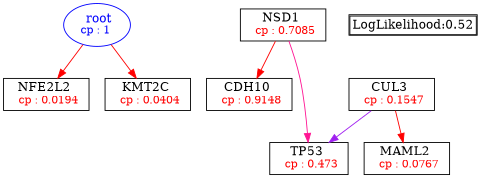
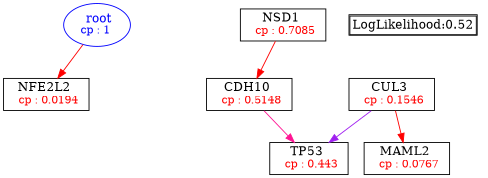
edge "NSD1" -> "TP53": now "CDH10" -> "TP53"
node "KMT2C": removed
node "CDH10": text "cp : 0.9148" -> "cp : 0.5148"
node "CUL3": text "cp : 0.1547" -> "cp : 0.1546"
node "TP53": text "cp : 0.473" -> "cp : 0.443"
